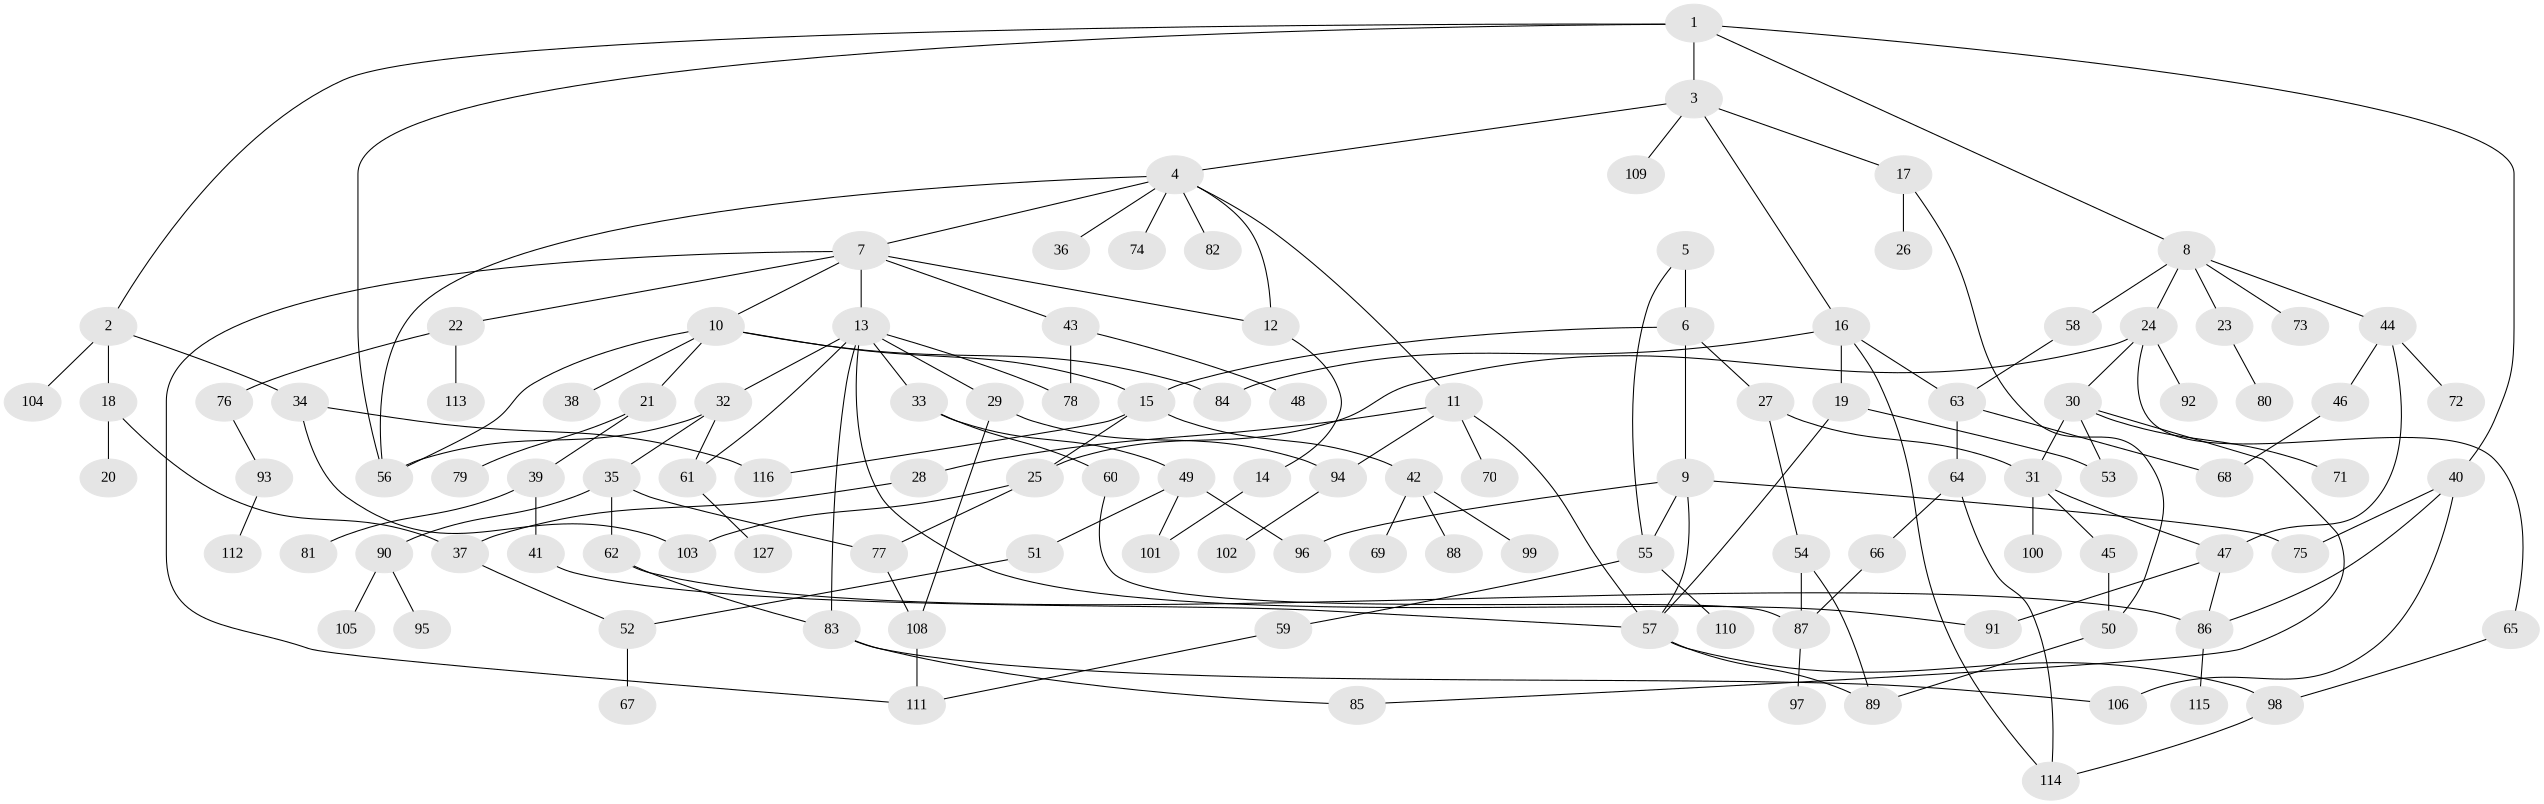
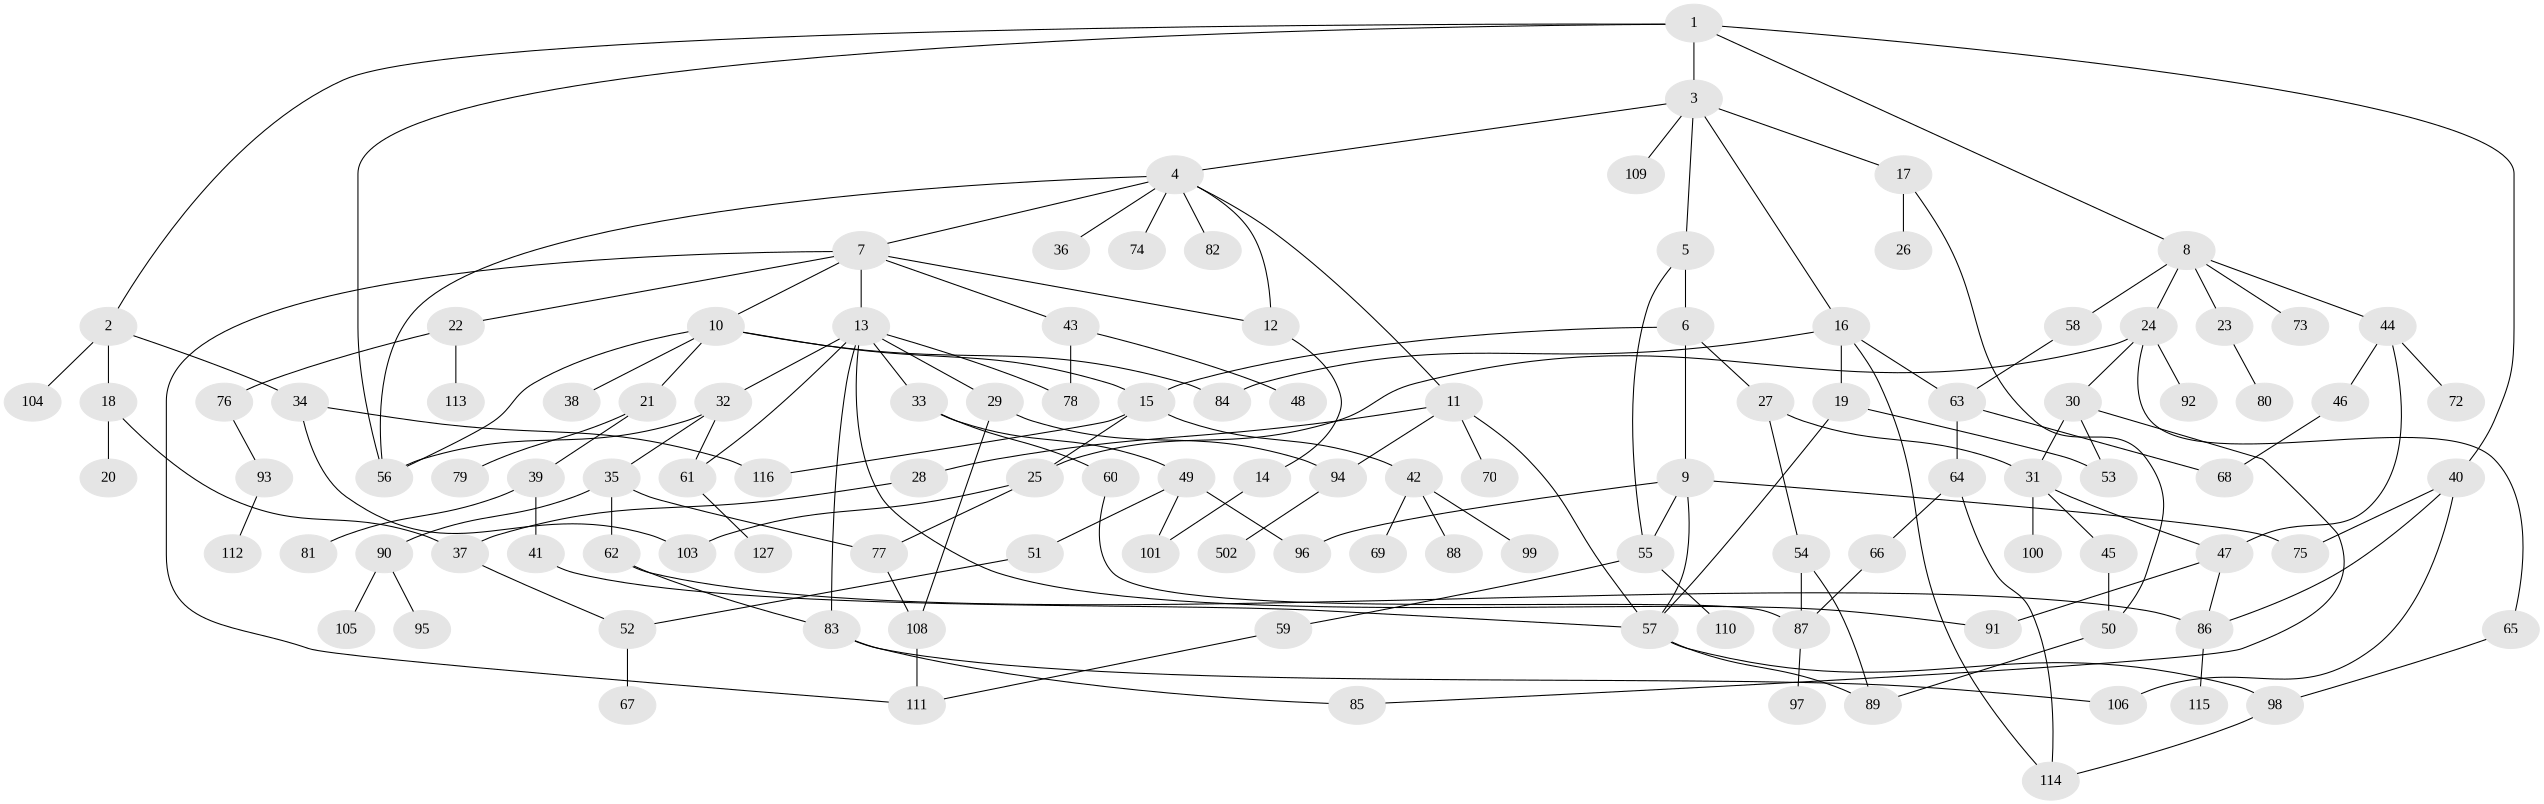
edge "3" -- "5": added
node "71": removed
node "102": label "102" -> "502"
